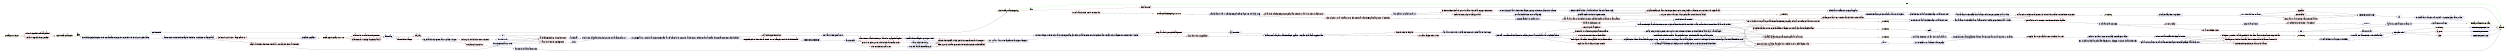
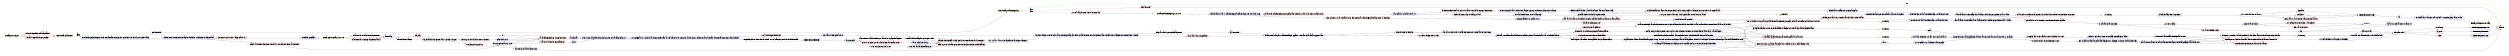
edge "Check boolean AoiManicPixieApology" -> "Du weißt, dass ich merke, wenn du verstimmt bist.": added, label "false"
node "Einverstanden. :)": label "Einverstanden. :)" -> "Geschichte. :)"
node "ich brauche nur etwas zeit": removed
node "Nein, war nur ein Scherz.": added
node "und nett sein? das ist einfach die richtige art des seins": label "und nett sein? das ist einfach die richtige art des seins" -> "und nett sein? das ist einfach die richtige fair des seins"
node "sehr nobel von dir": label "sehr nobel von dir" -> "später nobel von dir"
node "Du bereust es nicht, der IKA beigetreten zu sein?": added
node "Warum bist du denn der IKA beigetreten?": label "Warum bist du denn der IKA beigetreten?" -> "Warum bist du denn der IKA schwächeren?"
node "Ergibt Sinn, dass du dich gut mit Amir verstehst.": removed
